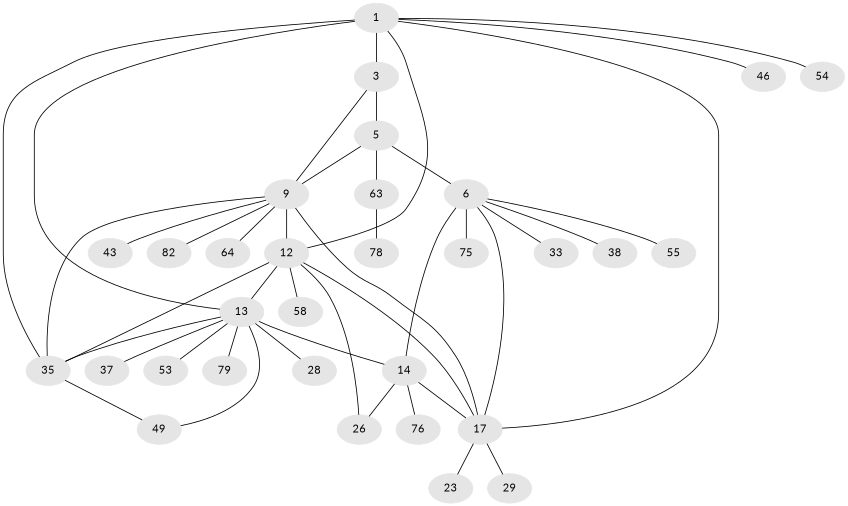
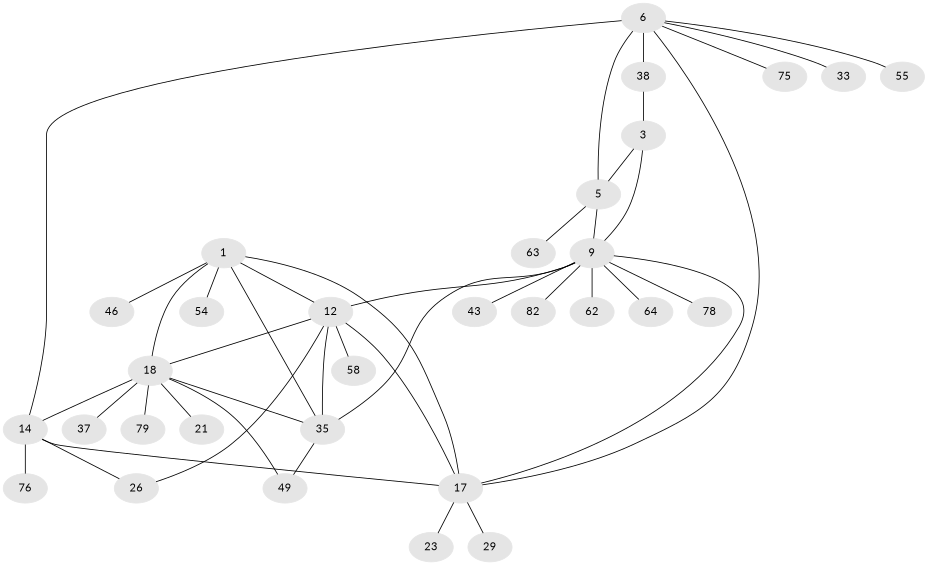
edge "1" -- "3": now "38" -- "3"
edge "63" -- "78": now "9" -- "78"
node "13": label "13" -> "18"
node "62": added
node "53": removed
node "28": label "28" -> "21"
